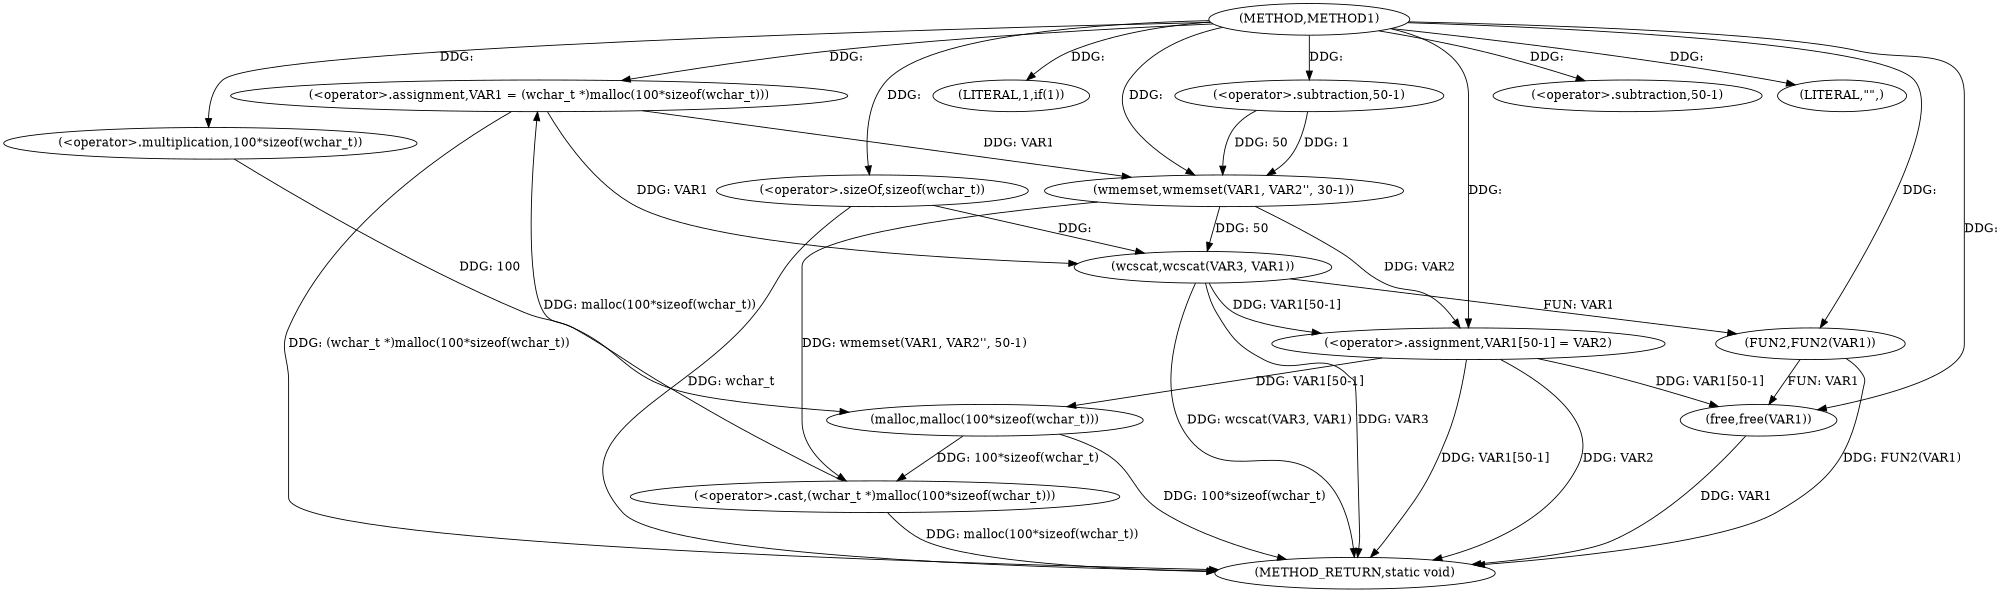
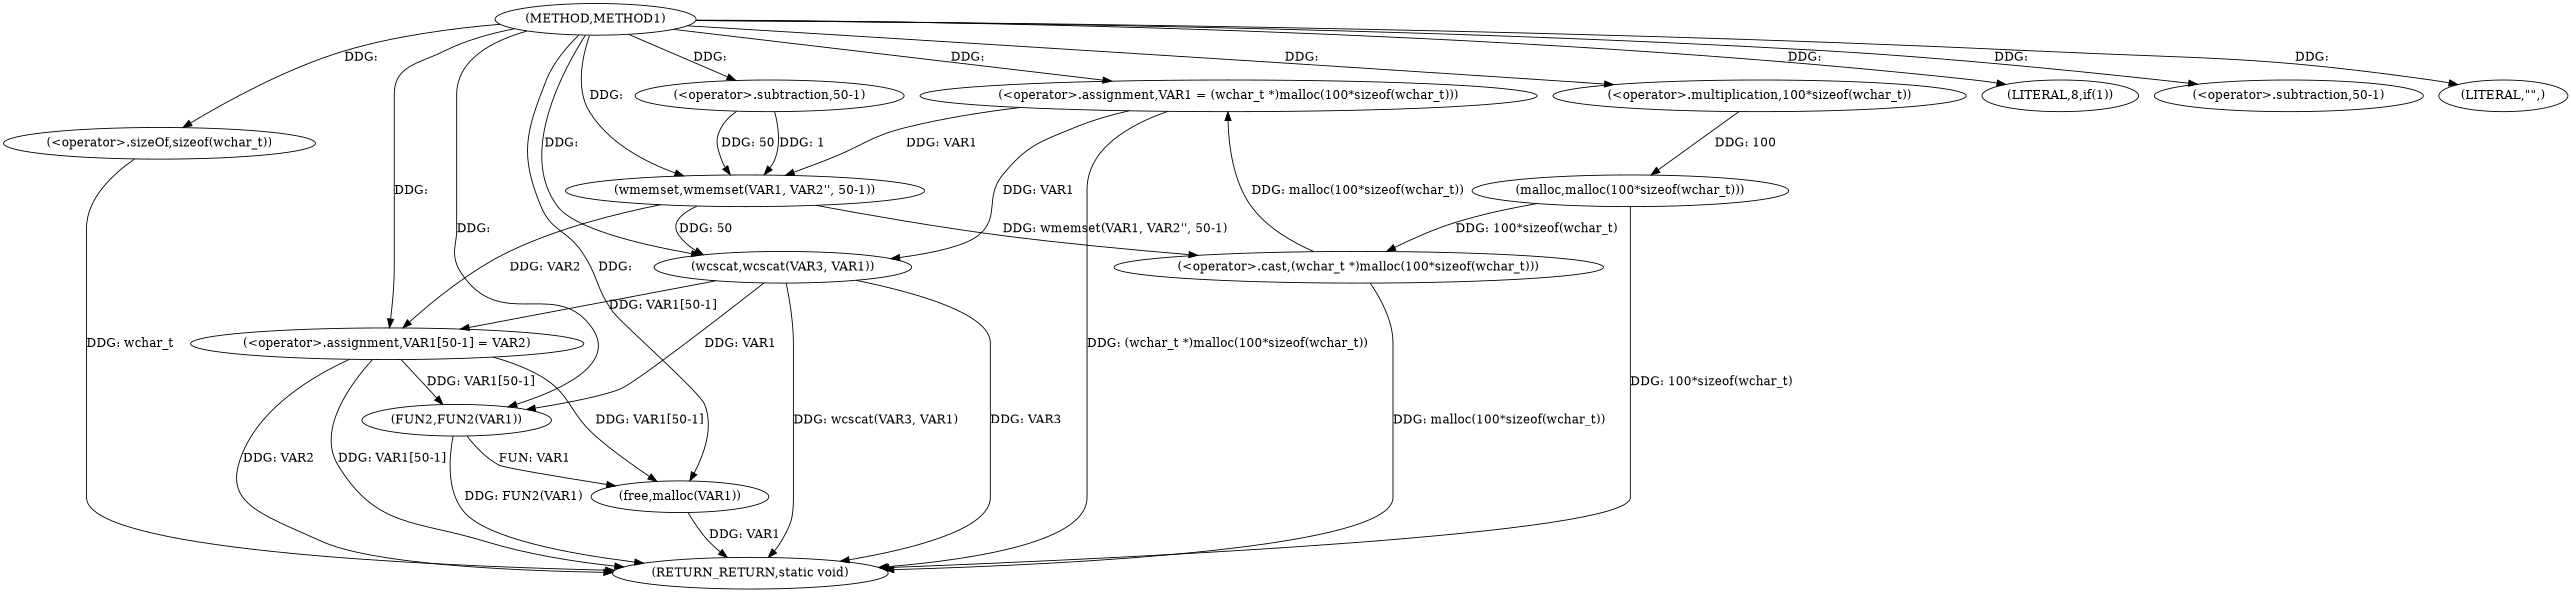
node "(LITERAL,1,if(1))": label "(LITERAL,1,if(1))" -> "(LITERAL,8,if(1))"
node "(wmemset,wmemset(VAR1, VAR2'', 30-1))": label "(wmemset,wmemset(VAR1, VAR2'', 30-1))" -> "(wmemset,wmemset(VAR1, VAR2'', 50-1))"
edge "(<operator>.sizeOf,sizeof(wchar_t))" -> "(wcscat,wcscat(VAR3, VAR1))": now "(METHOD,METHOD1)" -> "(wcscat,wcscat(VAR3, VAR1))"
edge "(wcscat,wcscat(VAR3, VAR1))" -> "(FUN2,FUN2(VAR1))": label "FUN: VAR1" -> "DDG: VAR1"
edge "(<operator>.assignment,VAR1[50-1] = VAR2)" -> "(malloc,malloc(100*sizeof(wchar_t)))": now "(<operator>.assignment,VAR1[50-1] = VAR2)" -> "(FUN2,FUN2(VAR1))"
node "(free,free(VAR1))": label "(free,free(VAR1))" -> "(free,malloc(VAR1))"
node "(METHOD_RETURN,static void)": label "(METHOD_RETURN,static void)" -> "(RETURN_RETURN,static void)"
